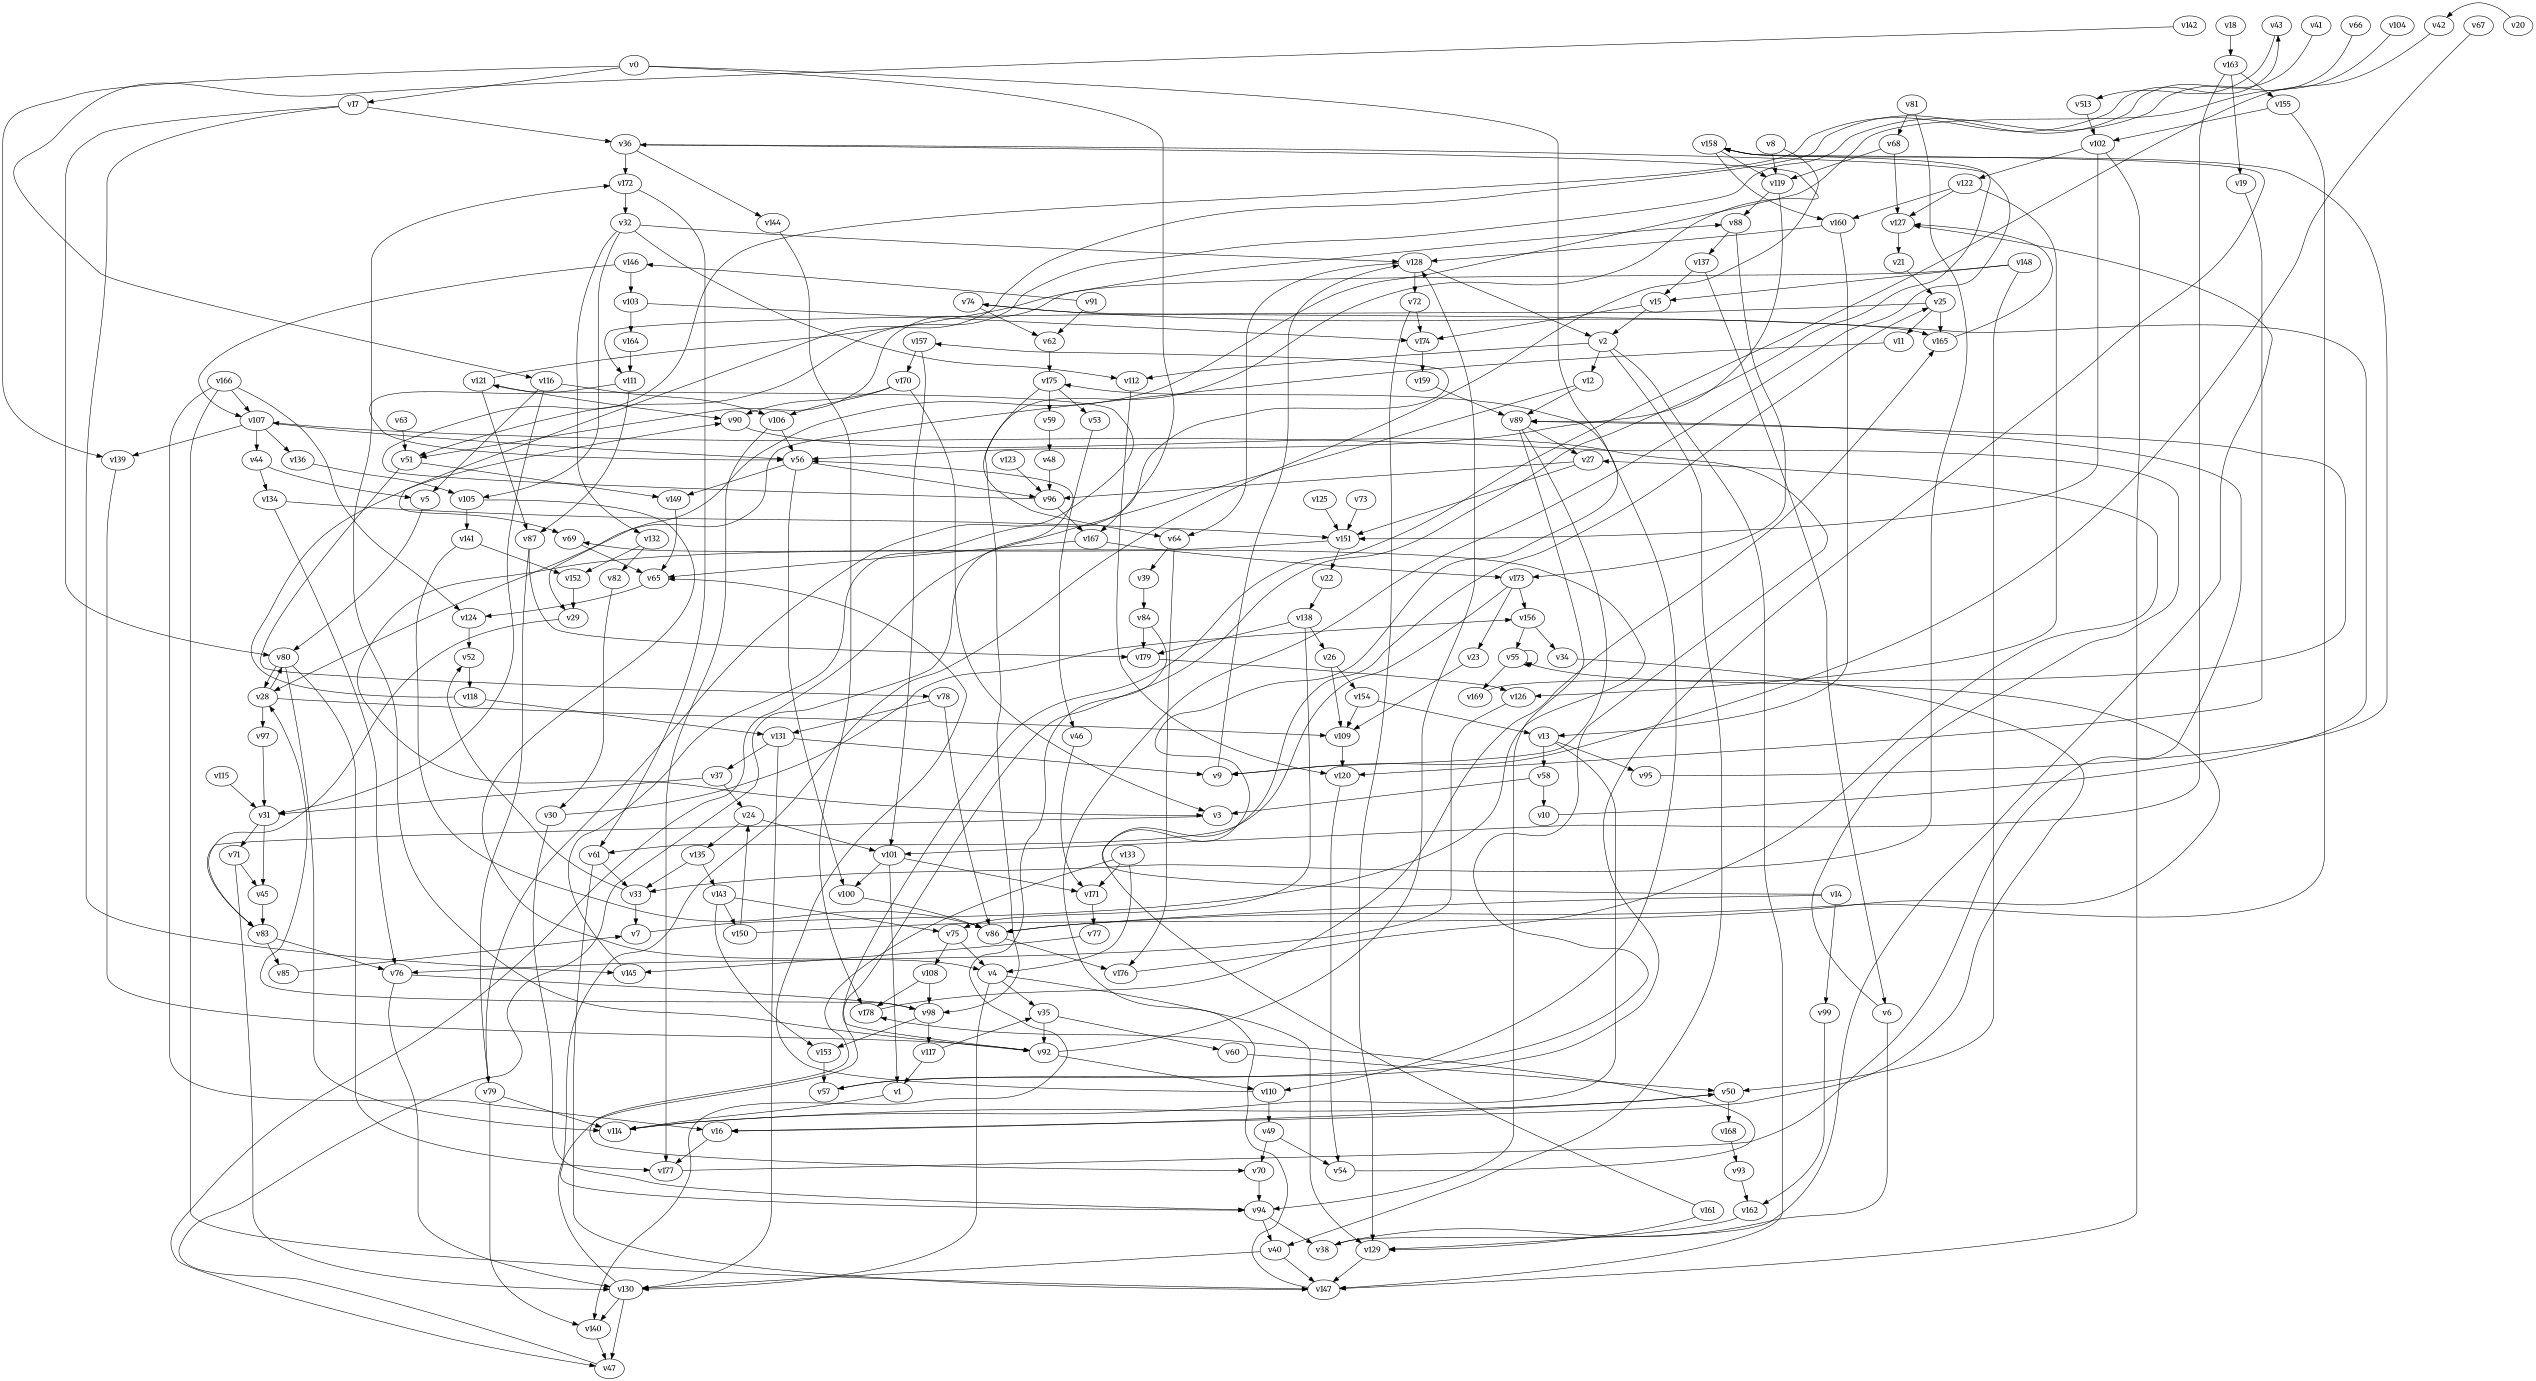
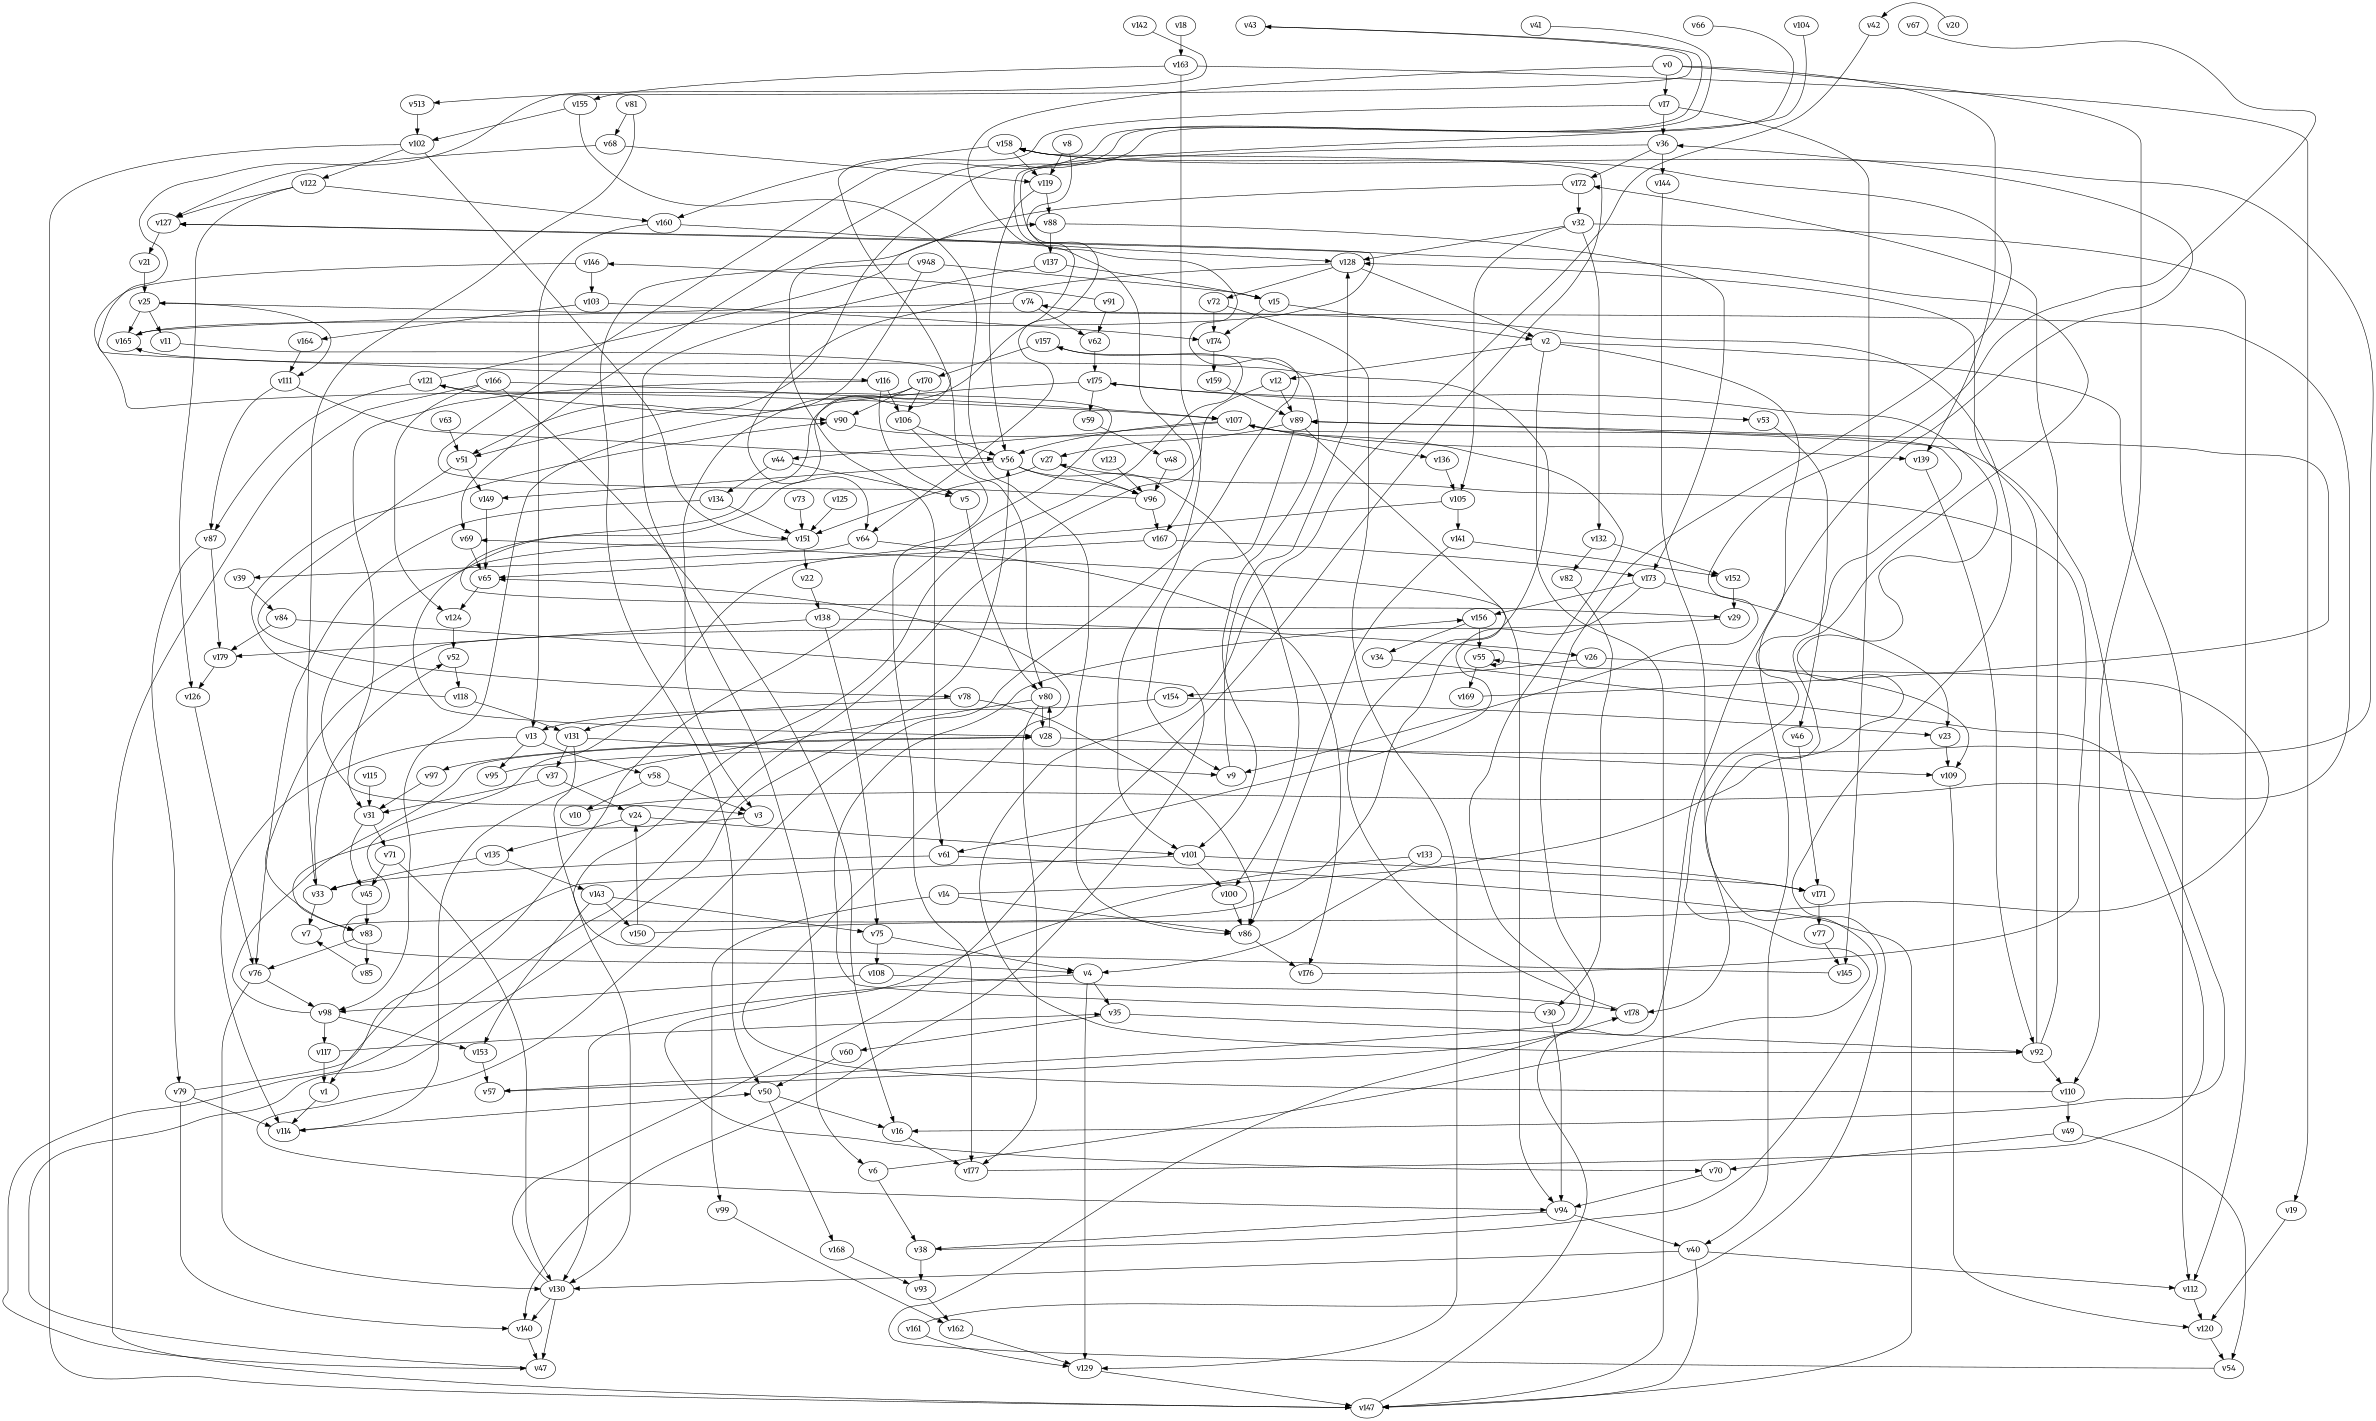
node "v148": label "v148" -> "v948"
edge "v154" -> "v109": now "v154" -> "v23"
edge "v38" -> "v93": added
edge "v40" -> "v112": added
